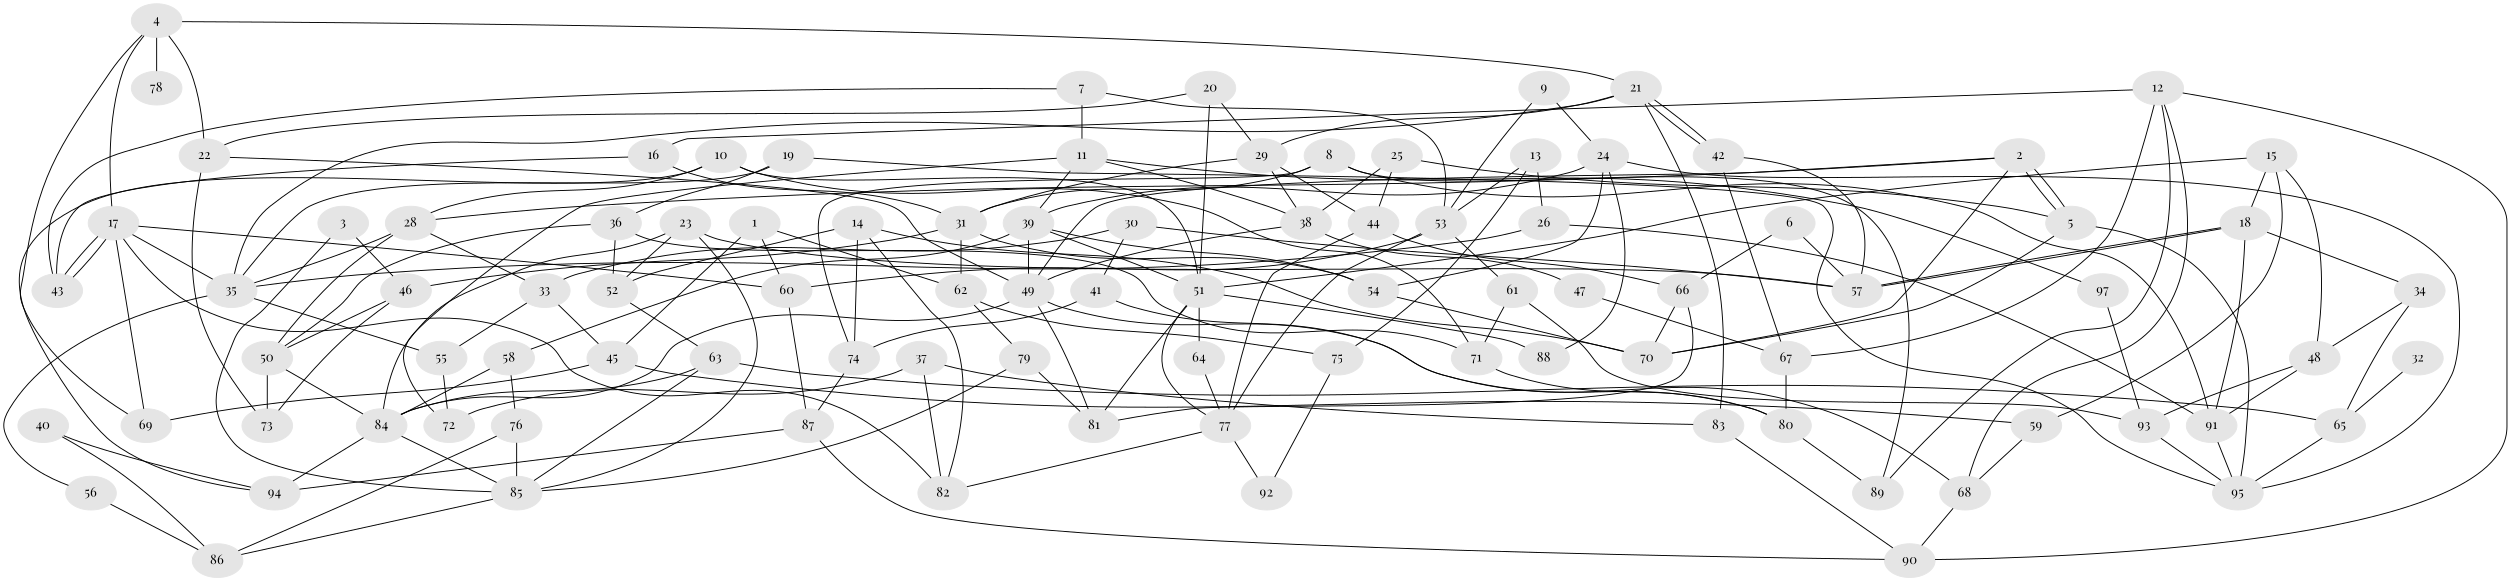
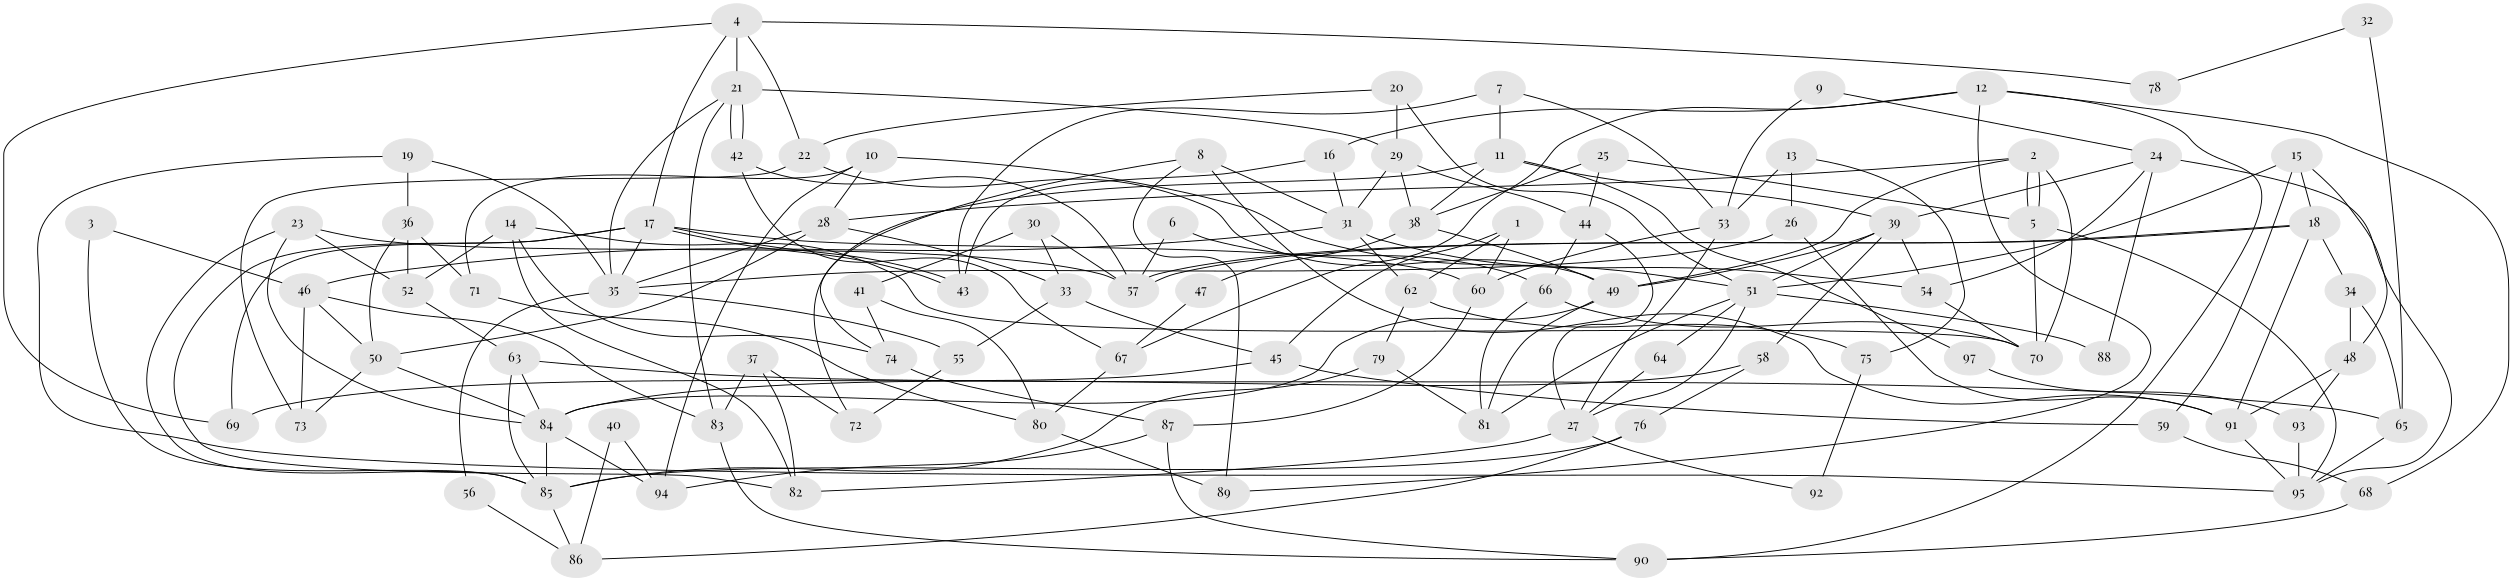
edge "32" -- "78": added
node "61": removed
edge "46" -- "83": added
edge "49" -- "68": removed
node "77": label "77" -> "27"
